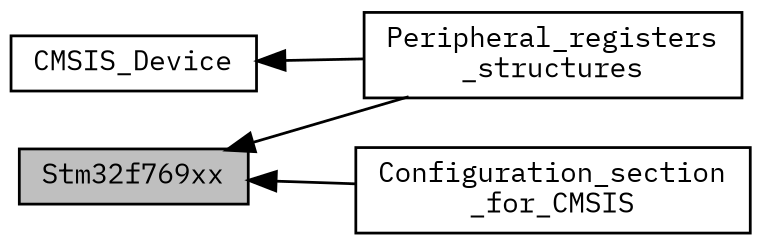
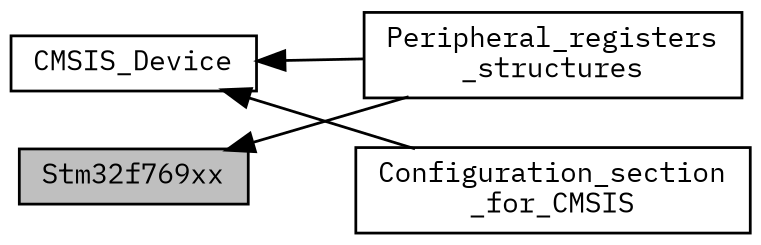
edge "Configuration_section _for_CMSIS" -> "Stm32f769xx": now "Configuration_section _for_CMSIS" -> "CMSIS_Device"
